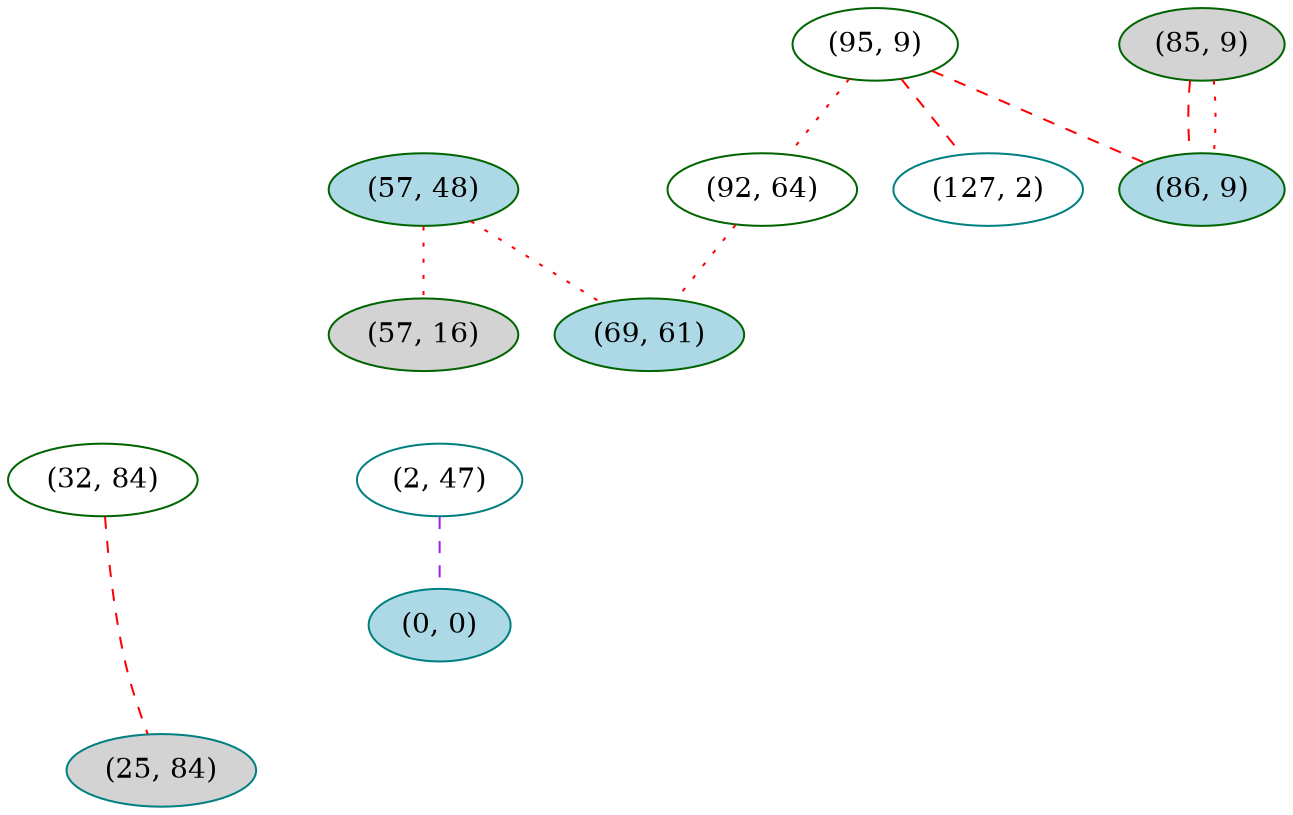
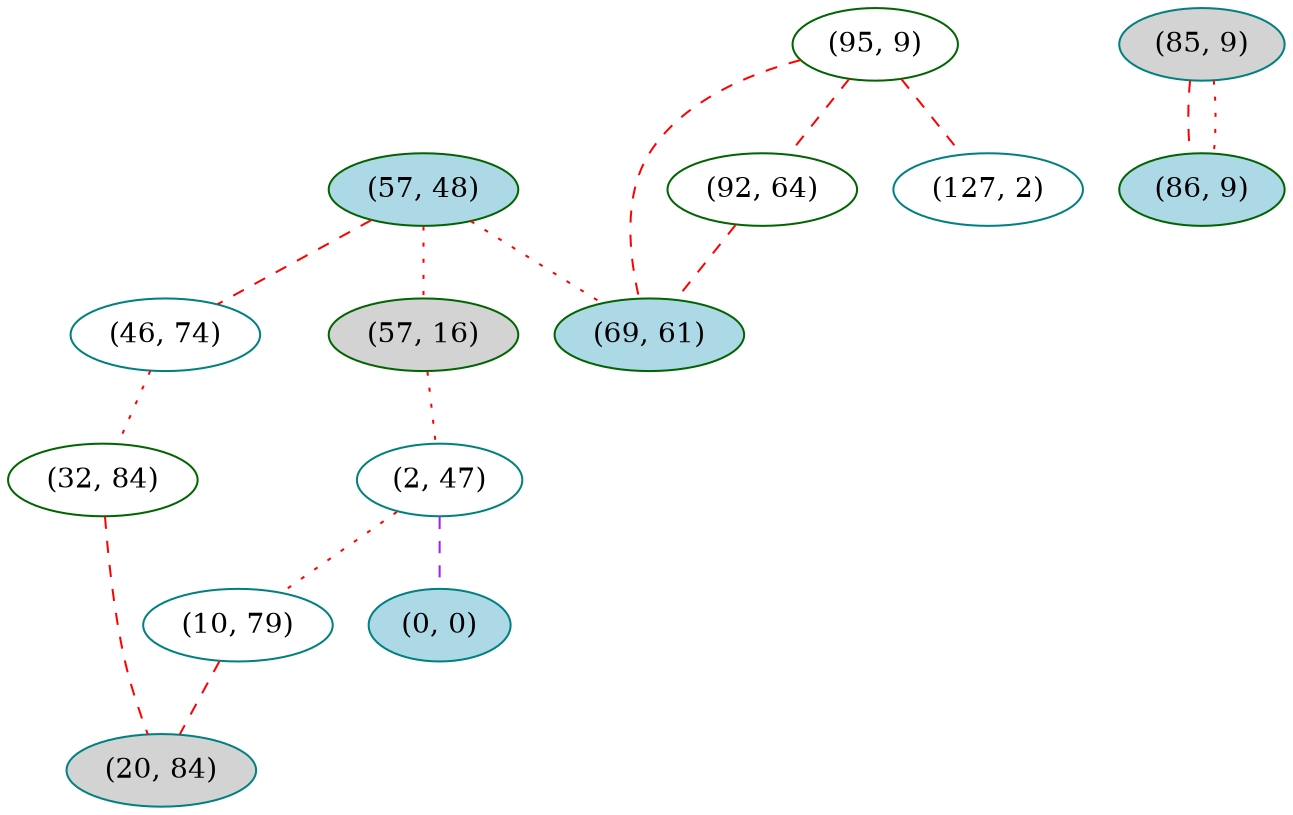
node "(85, 9)": color darkgreen -> teal
edge "(95, 9)" -- "(92, 64)": style dotted -> dashed
edge "(95, 9)" -- "(86, 9)": now "(95, 9)" -- "(69, 61)"
edge "(92, 64)" -- "(69, 61)": style dotted -> dashed
node "(46, 74)": added
edge "(57, 16)" -- "(2, 47)": added
node "(10, 79)": added
node "(25, 84)": label "(25, 84)" -> "(20, 84)"
